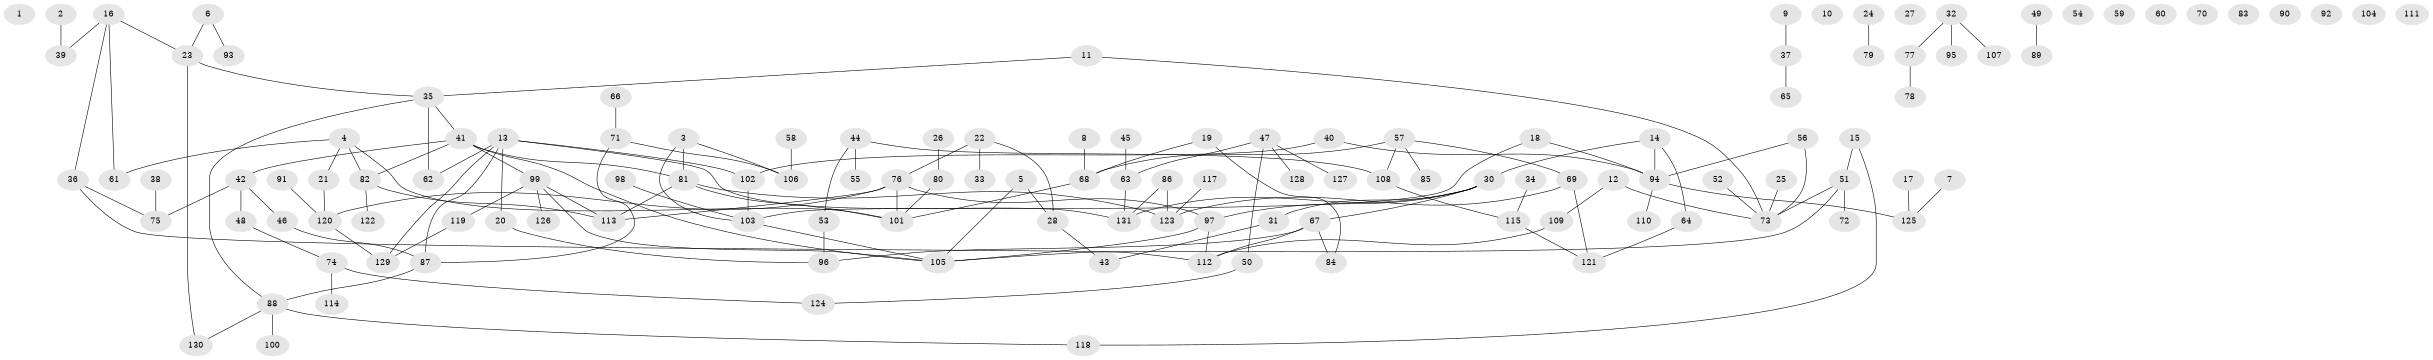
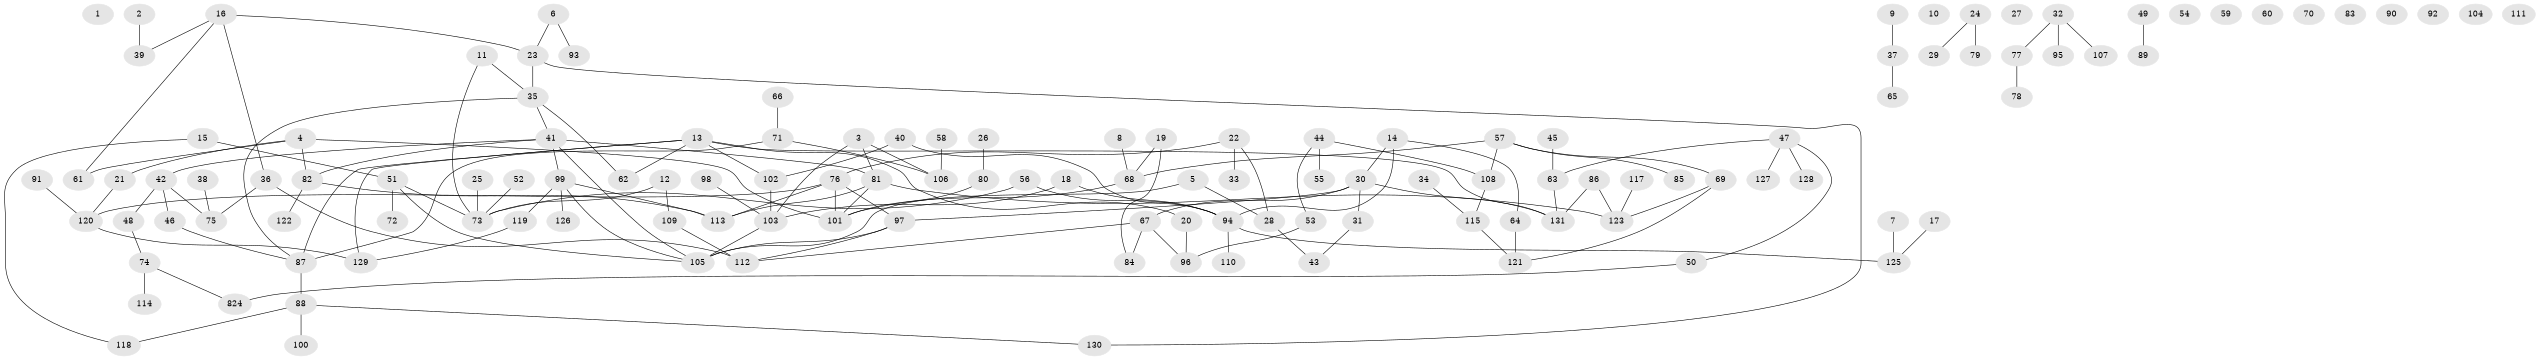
node "29": added
edge "35" -- "88": now "35" -- "87"
node "124": label "124" -> "824"
